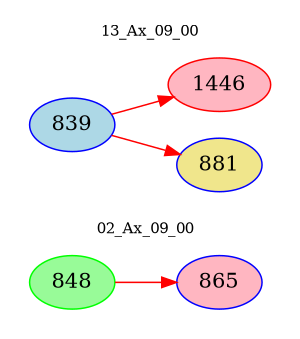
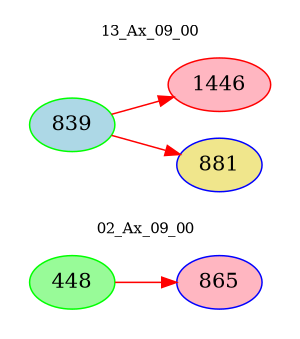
node "839": color blue -> green
node "848": label "848" -> "448"
